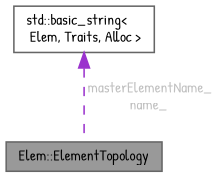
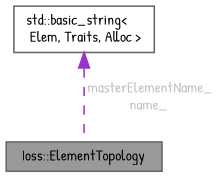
node "Elem::ElementTopology": label "Elem::ElementTopology" -> "Ioss::ElementTopology"
